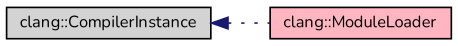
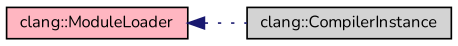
edge "clang::ModuleLoader" -> "clang::CompilerInstance": reversed
